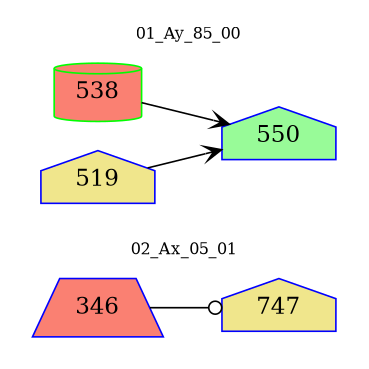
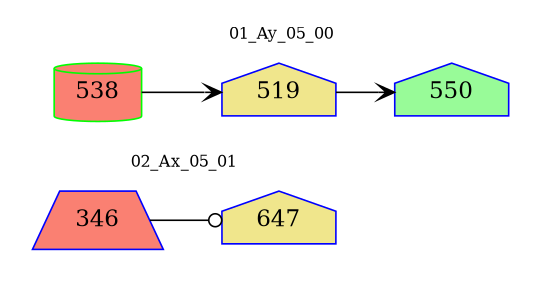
cluster "01_Ay_85_00": label "01_Ay_85_00" -> "01_Ay_05_00"
edge "538" -> "550": now "538" -> "519"
node "747": label "747" -> "647"
